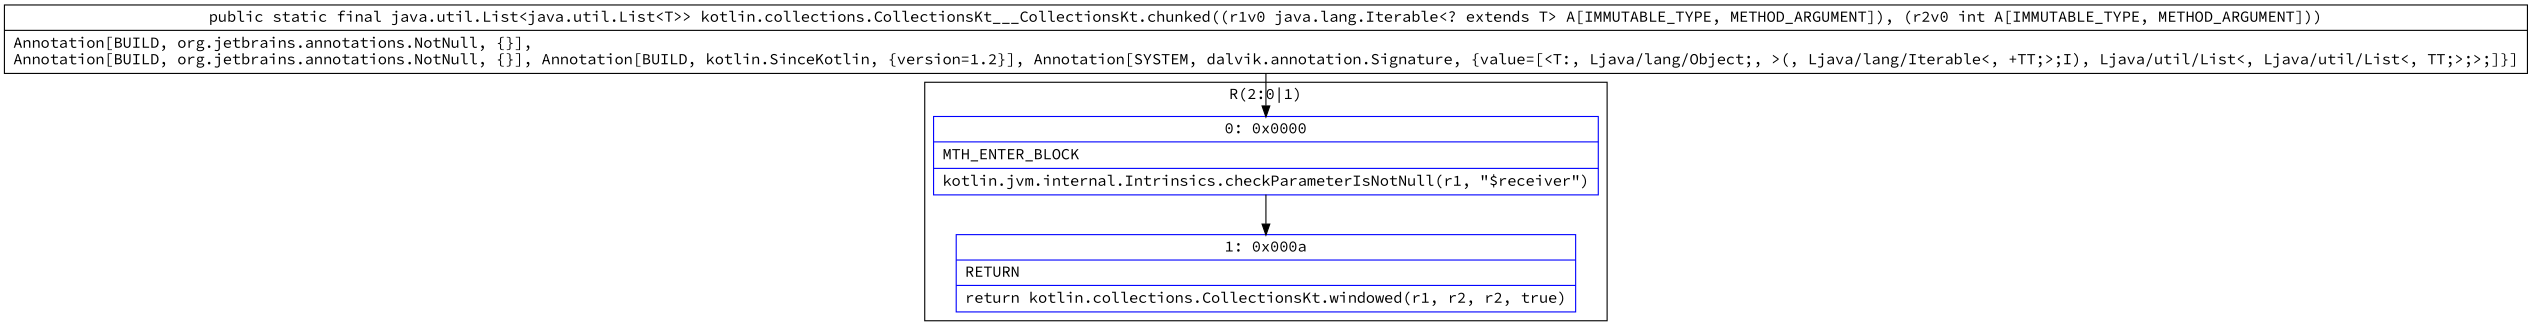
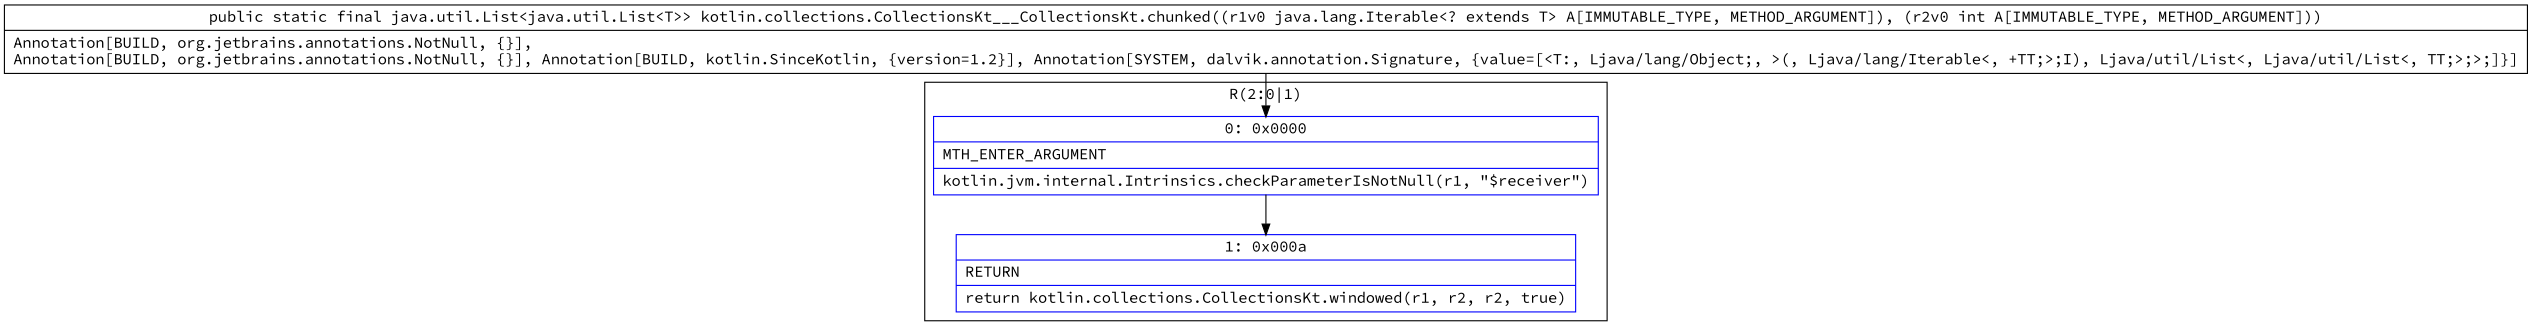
node "0: 0x0000": text "MTH_ENTER_BLOCK" -> "MTH_ENTER_ARGUMENT"
